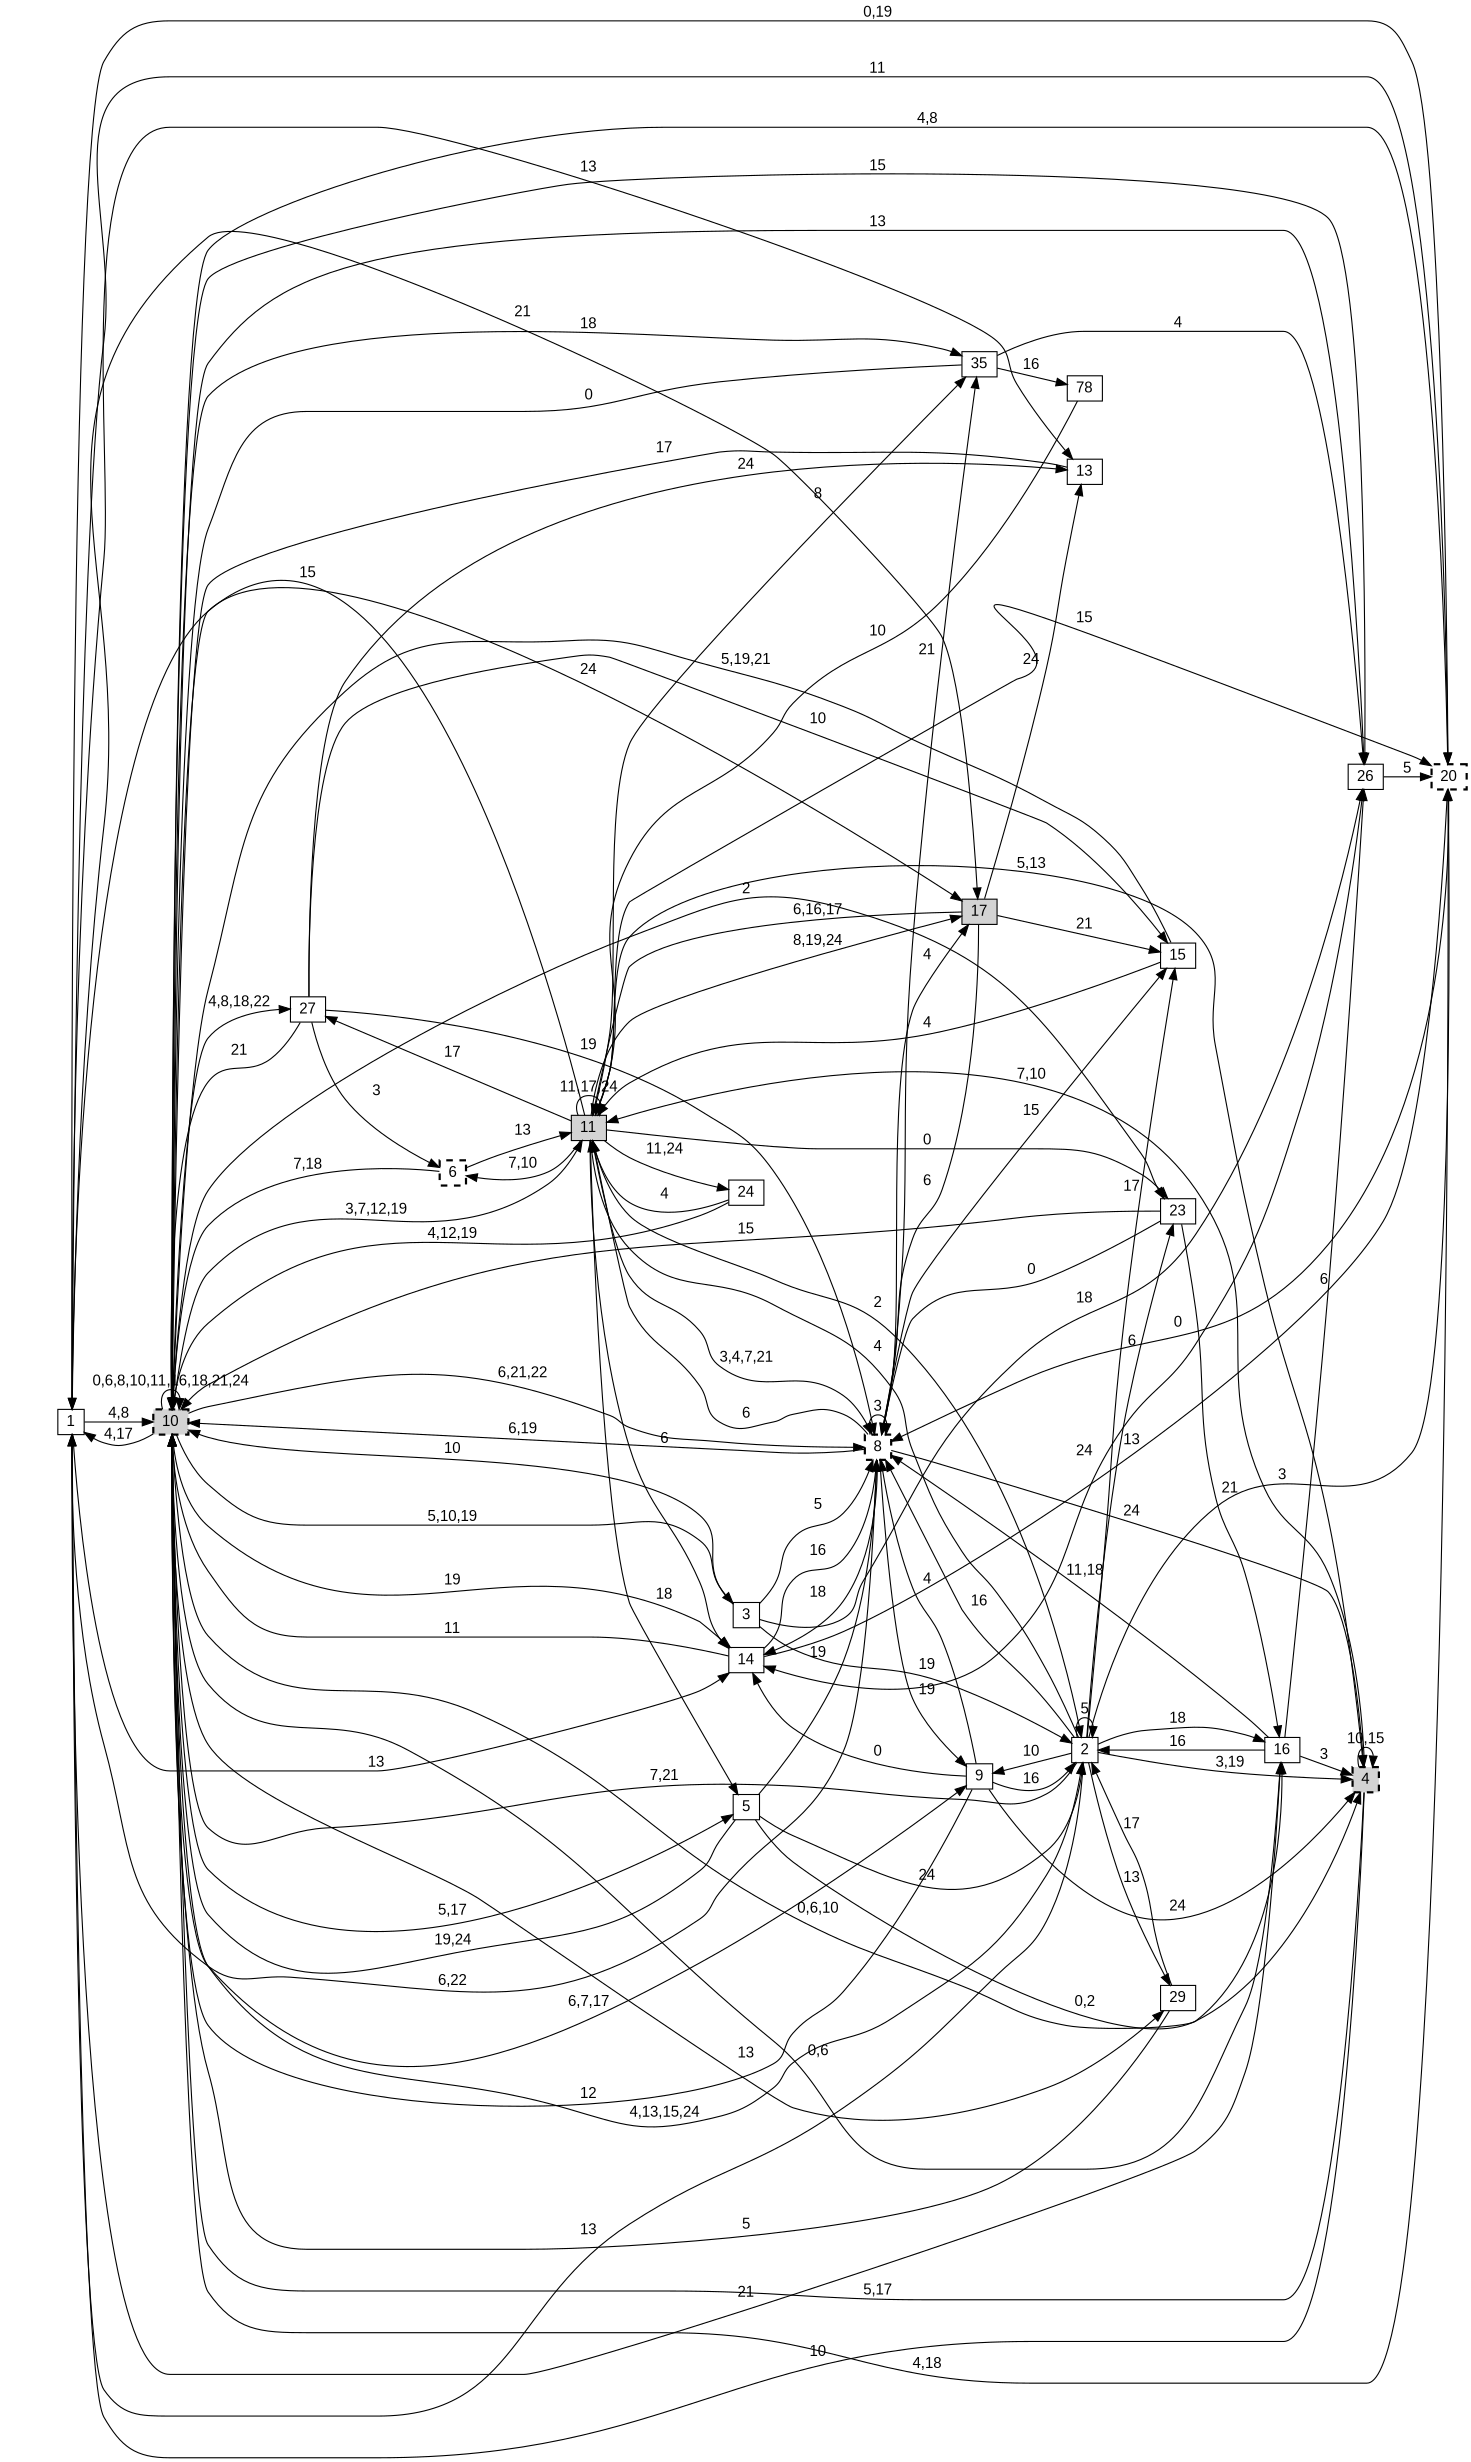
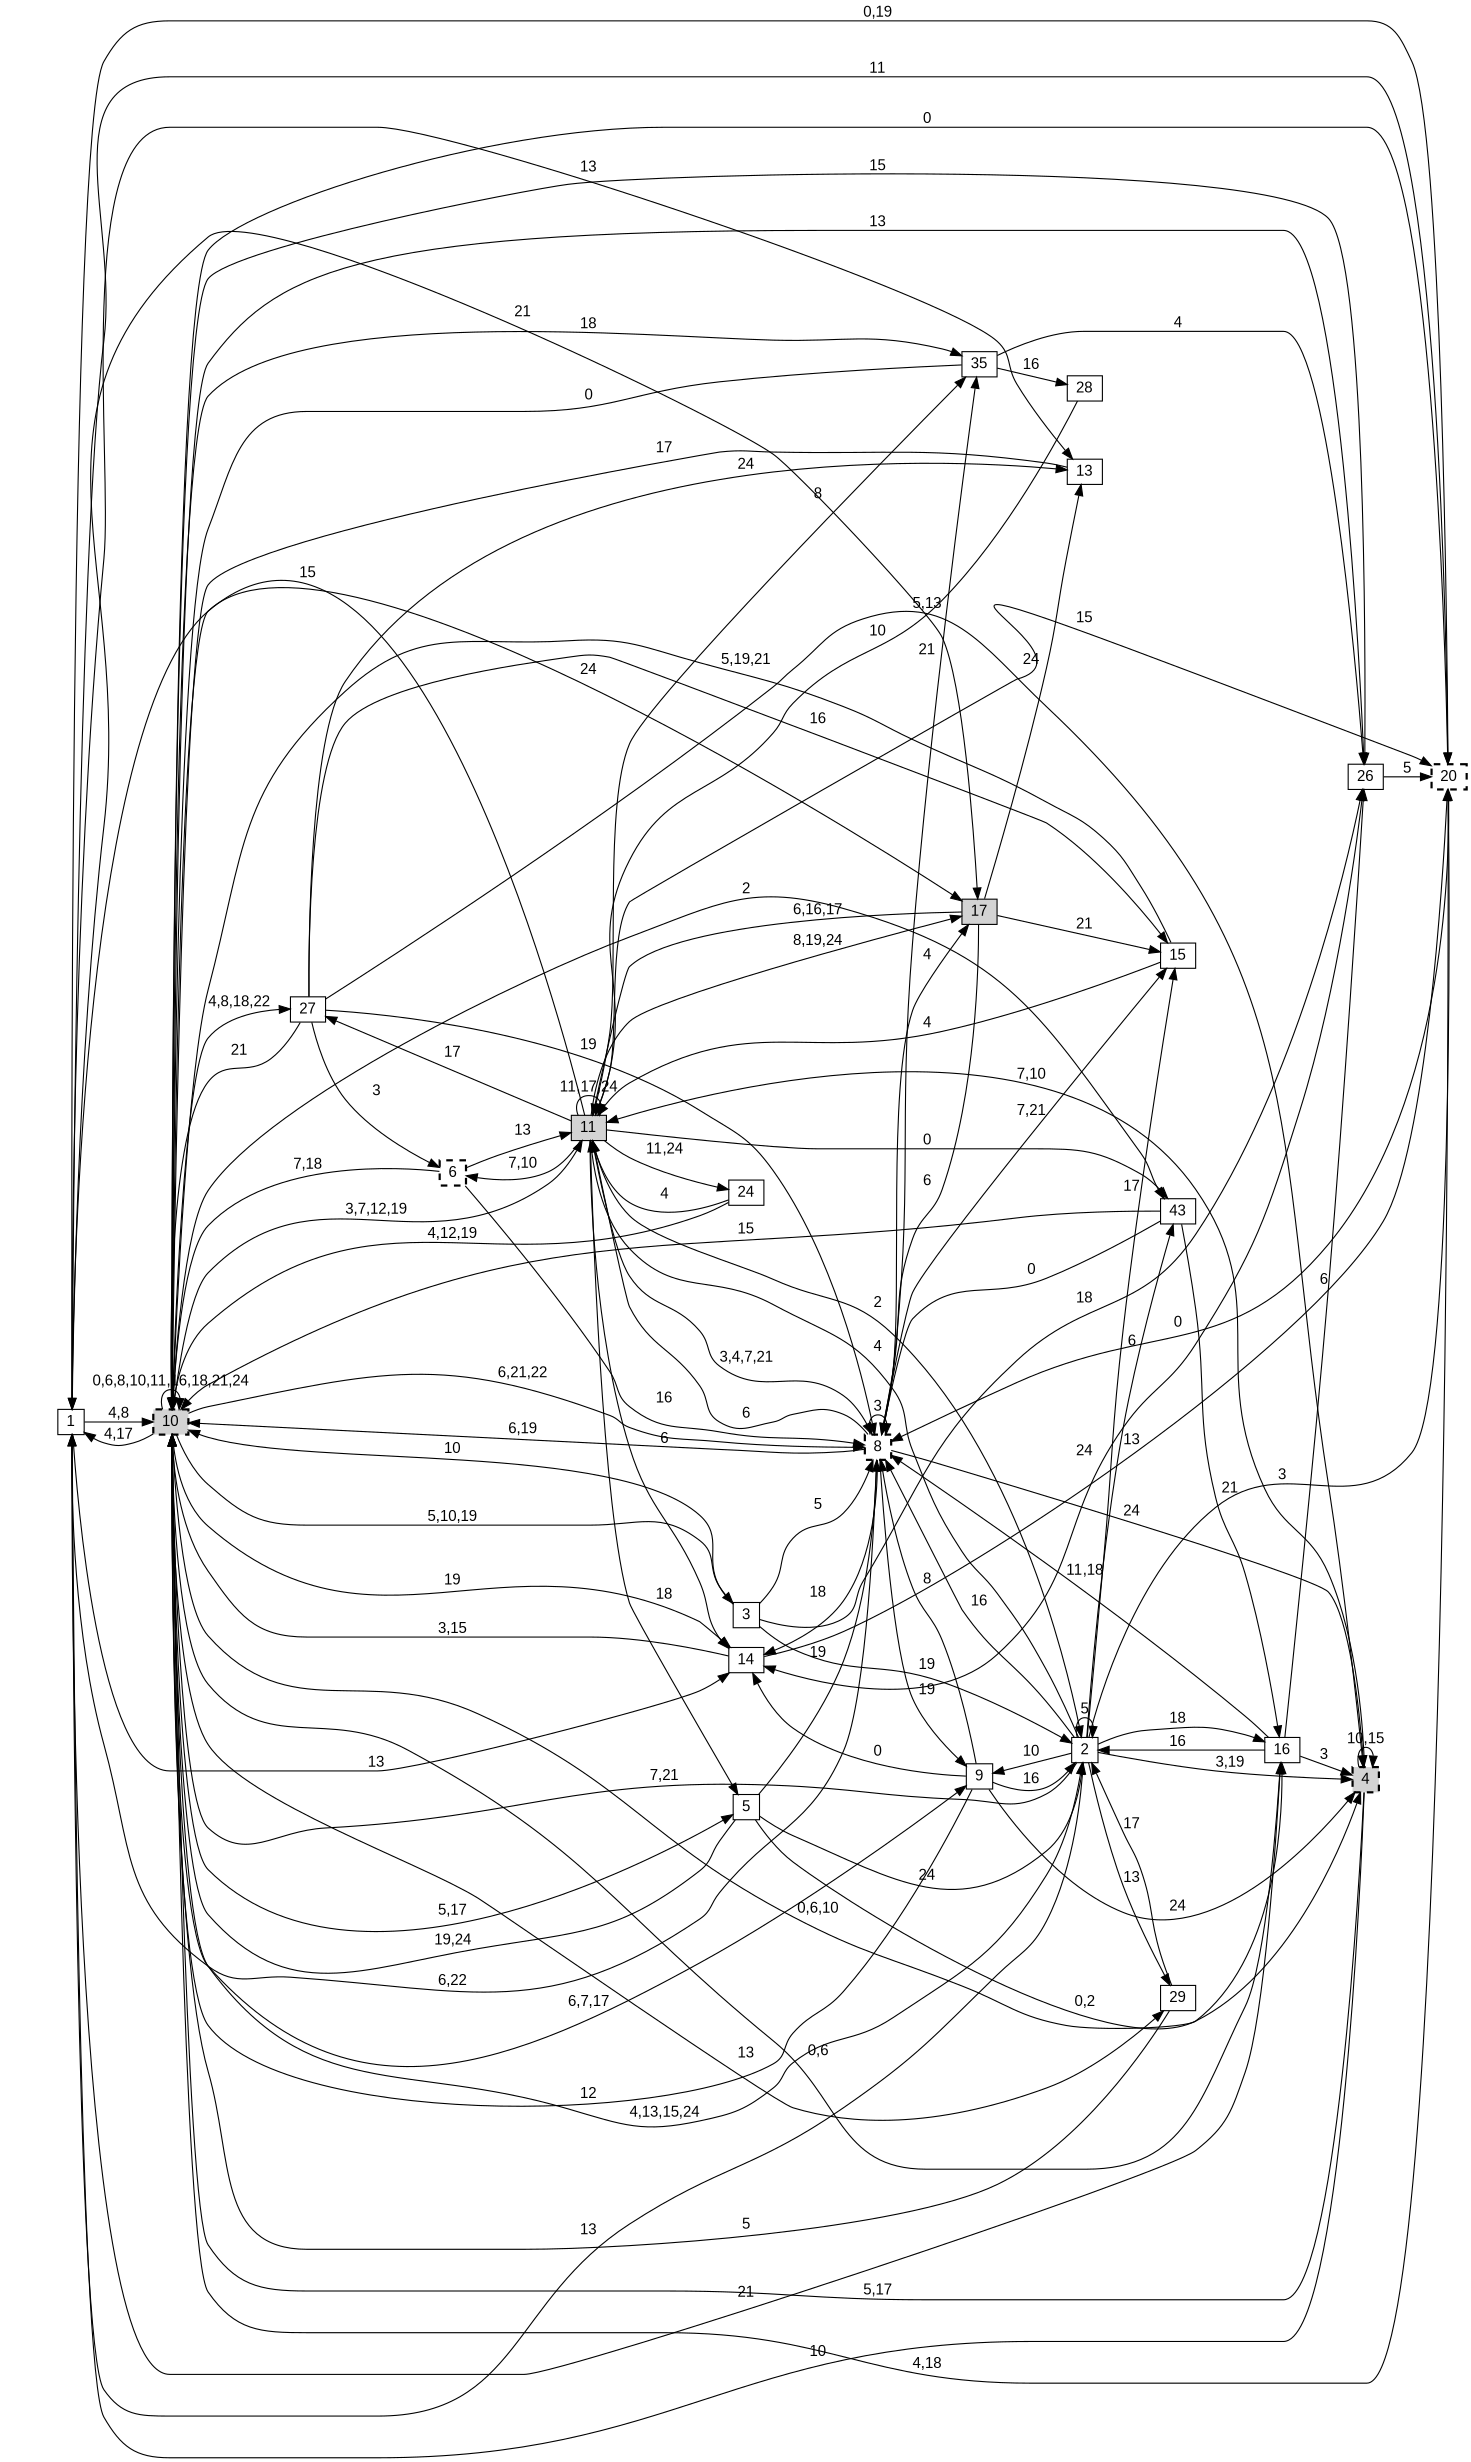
edge "10" -> "20": label "4,8" -> "0"
node "78": label "78" -> "28"
edge "27" -> "15": label "10" -> "16"
edge "11" -> "4": now "27" -> "4"
edge "8" -> "15": label "15" -> "7,21"
node "23": label "23" -> "43"
edge "14" -> "8": now "6" -> "8"
edge "9" -> "8": label "4" -> "8"
edge "14" -> "10": label "11" -> "3,15"
